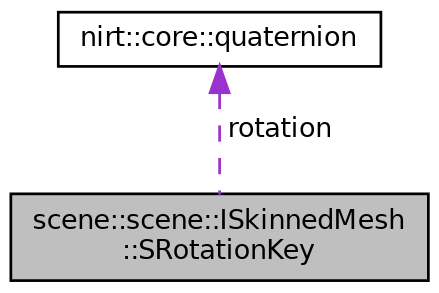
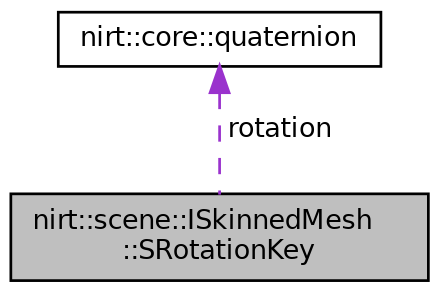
node "scene::scene::ISkinnedMesh ::SRotationKey": label "scene::scene::ISkinnedMesh ::SRotationKey" -> "nirt::scene::ISkinnedMesh ::SRotationKey"
